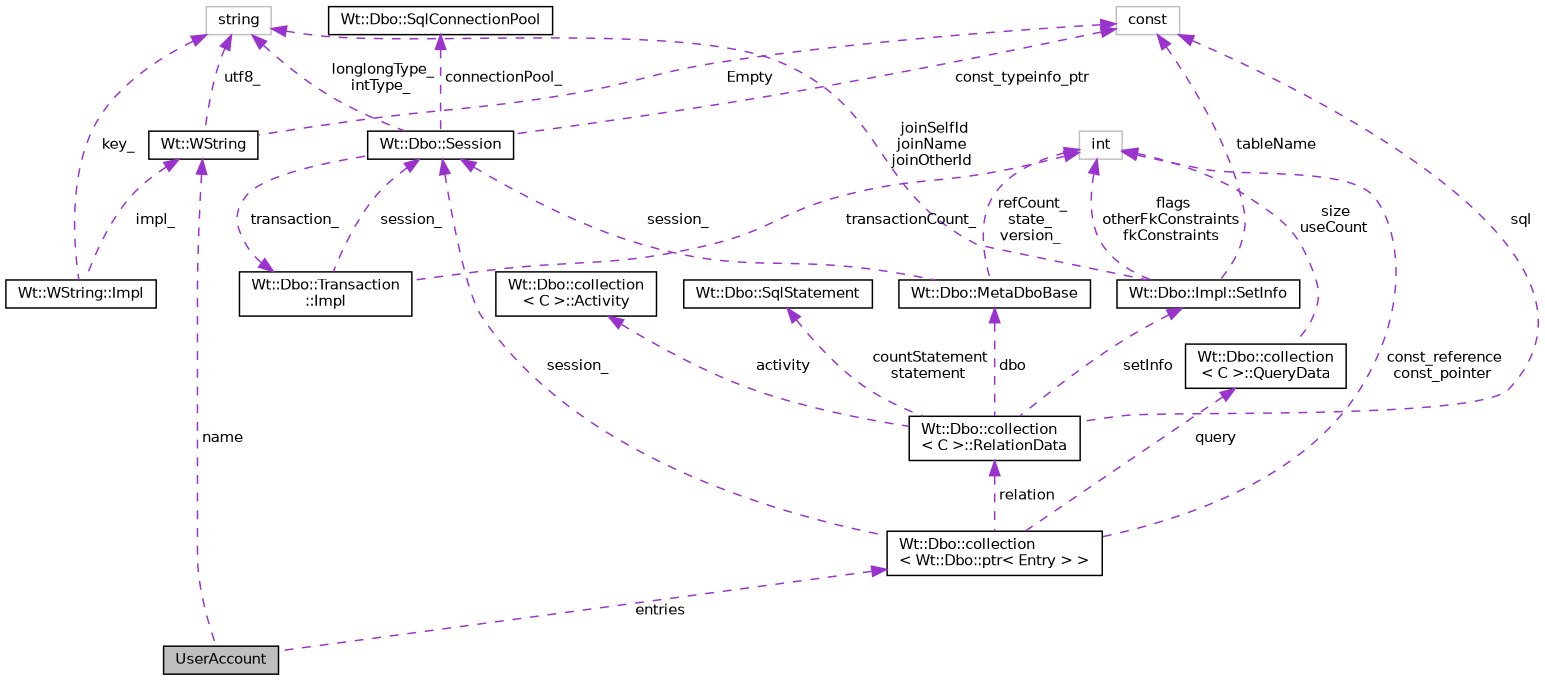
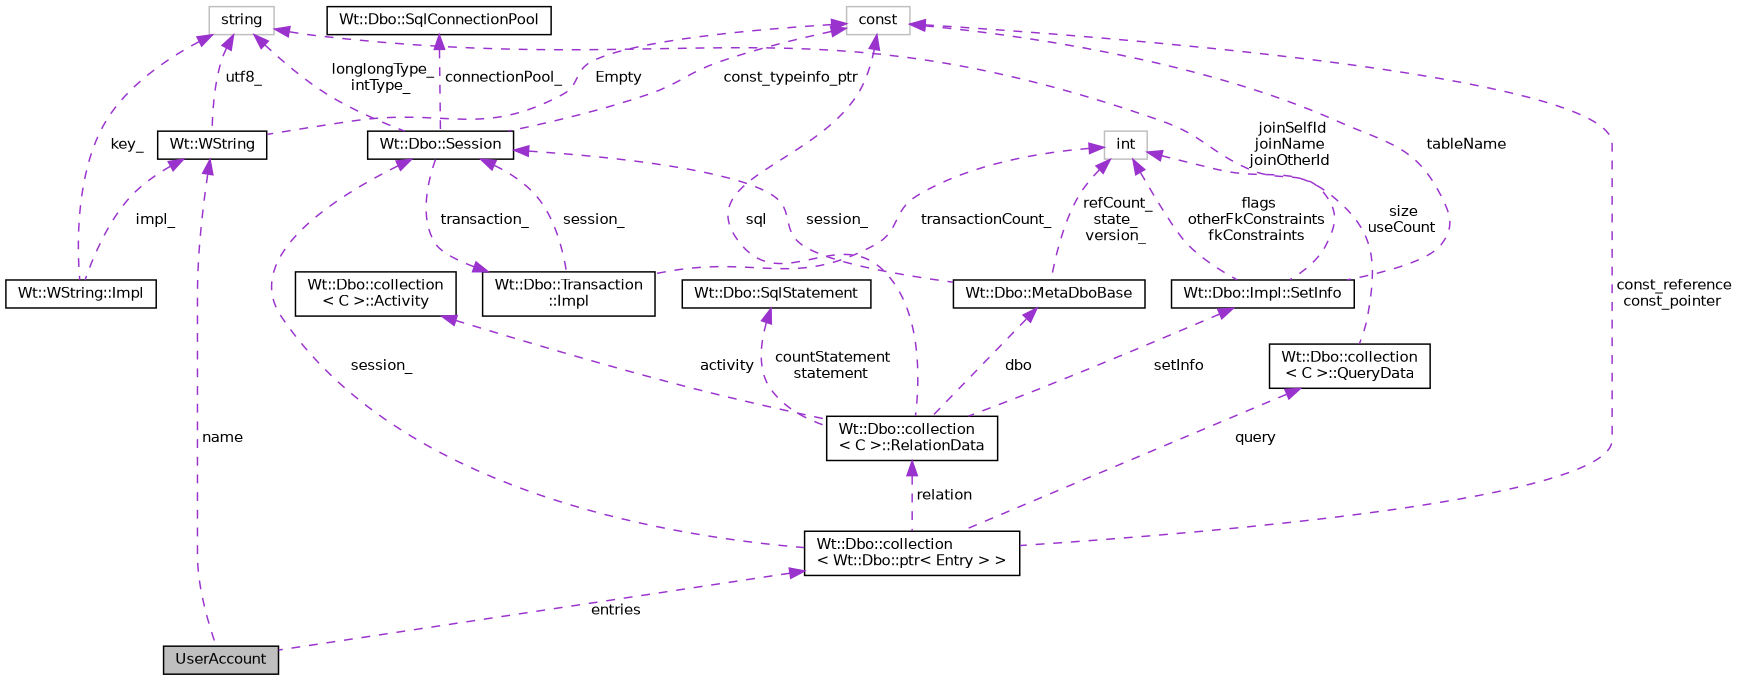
edge "Wt::Dbo::collection < Wt::Dbo::ptr< Entry > >" -> "int": now "Wt::Dbo::collection < Wt::Dbo::ptr< Entry > >" -> "const"
